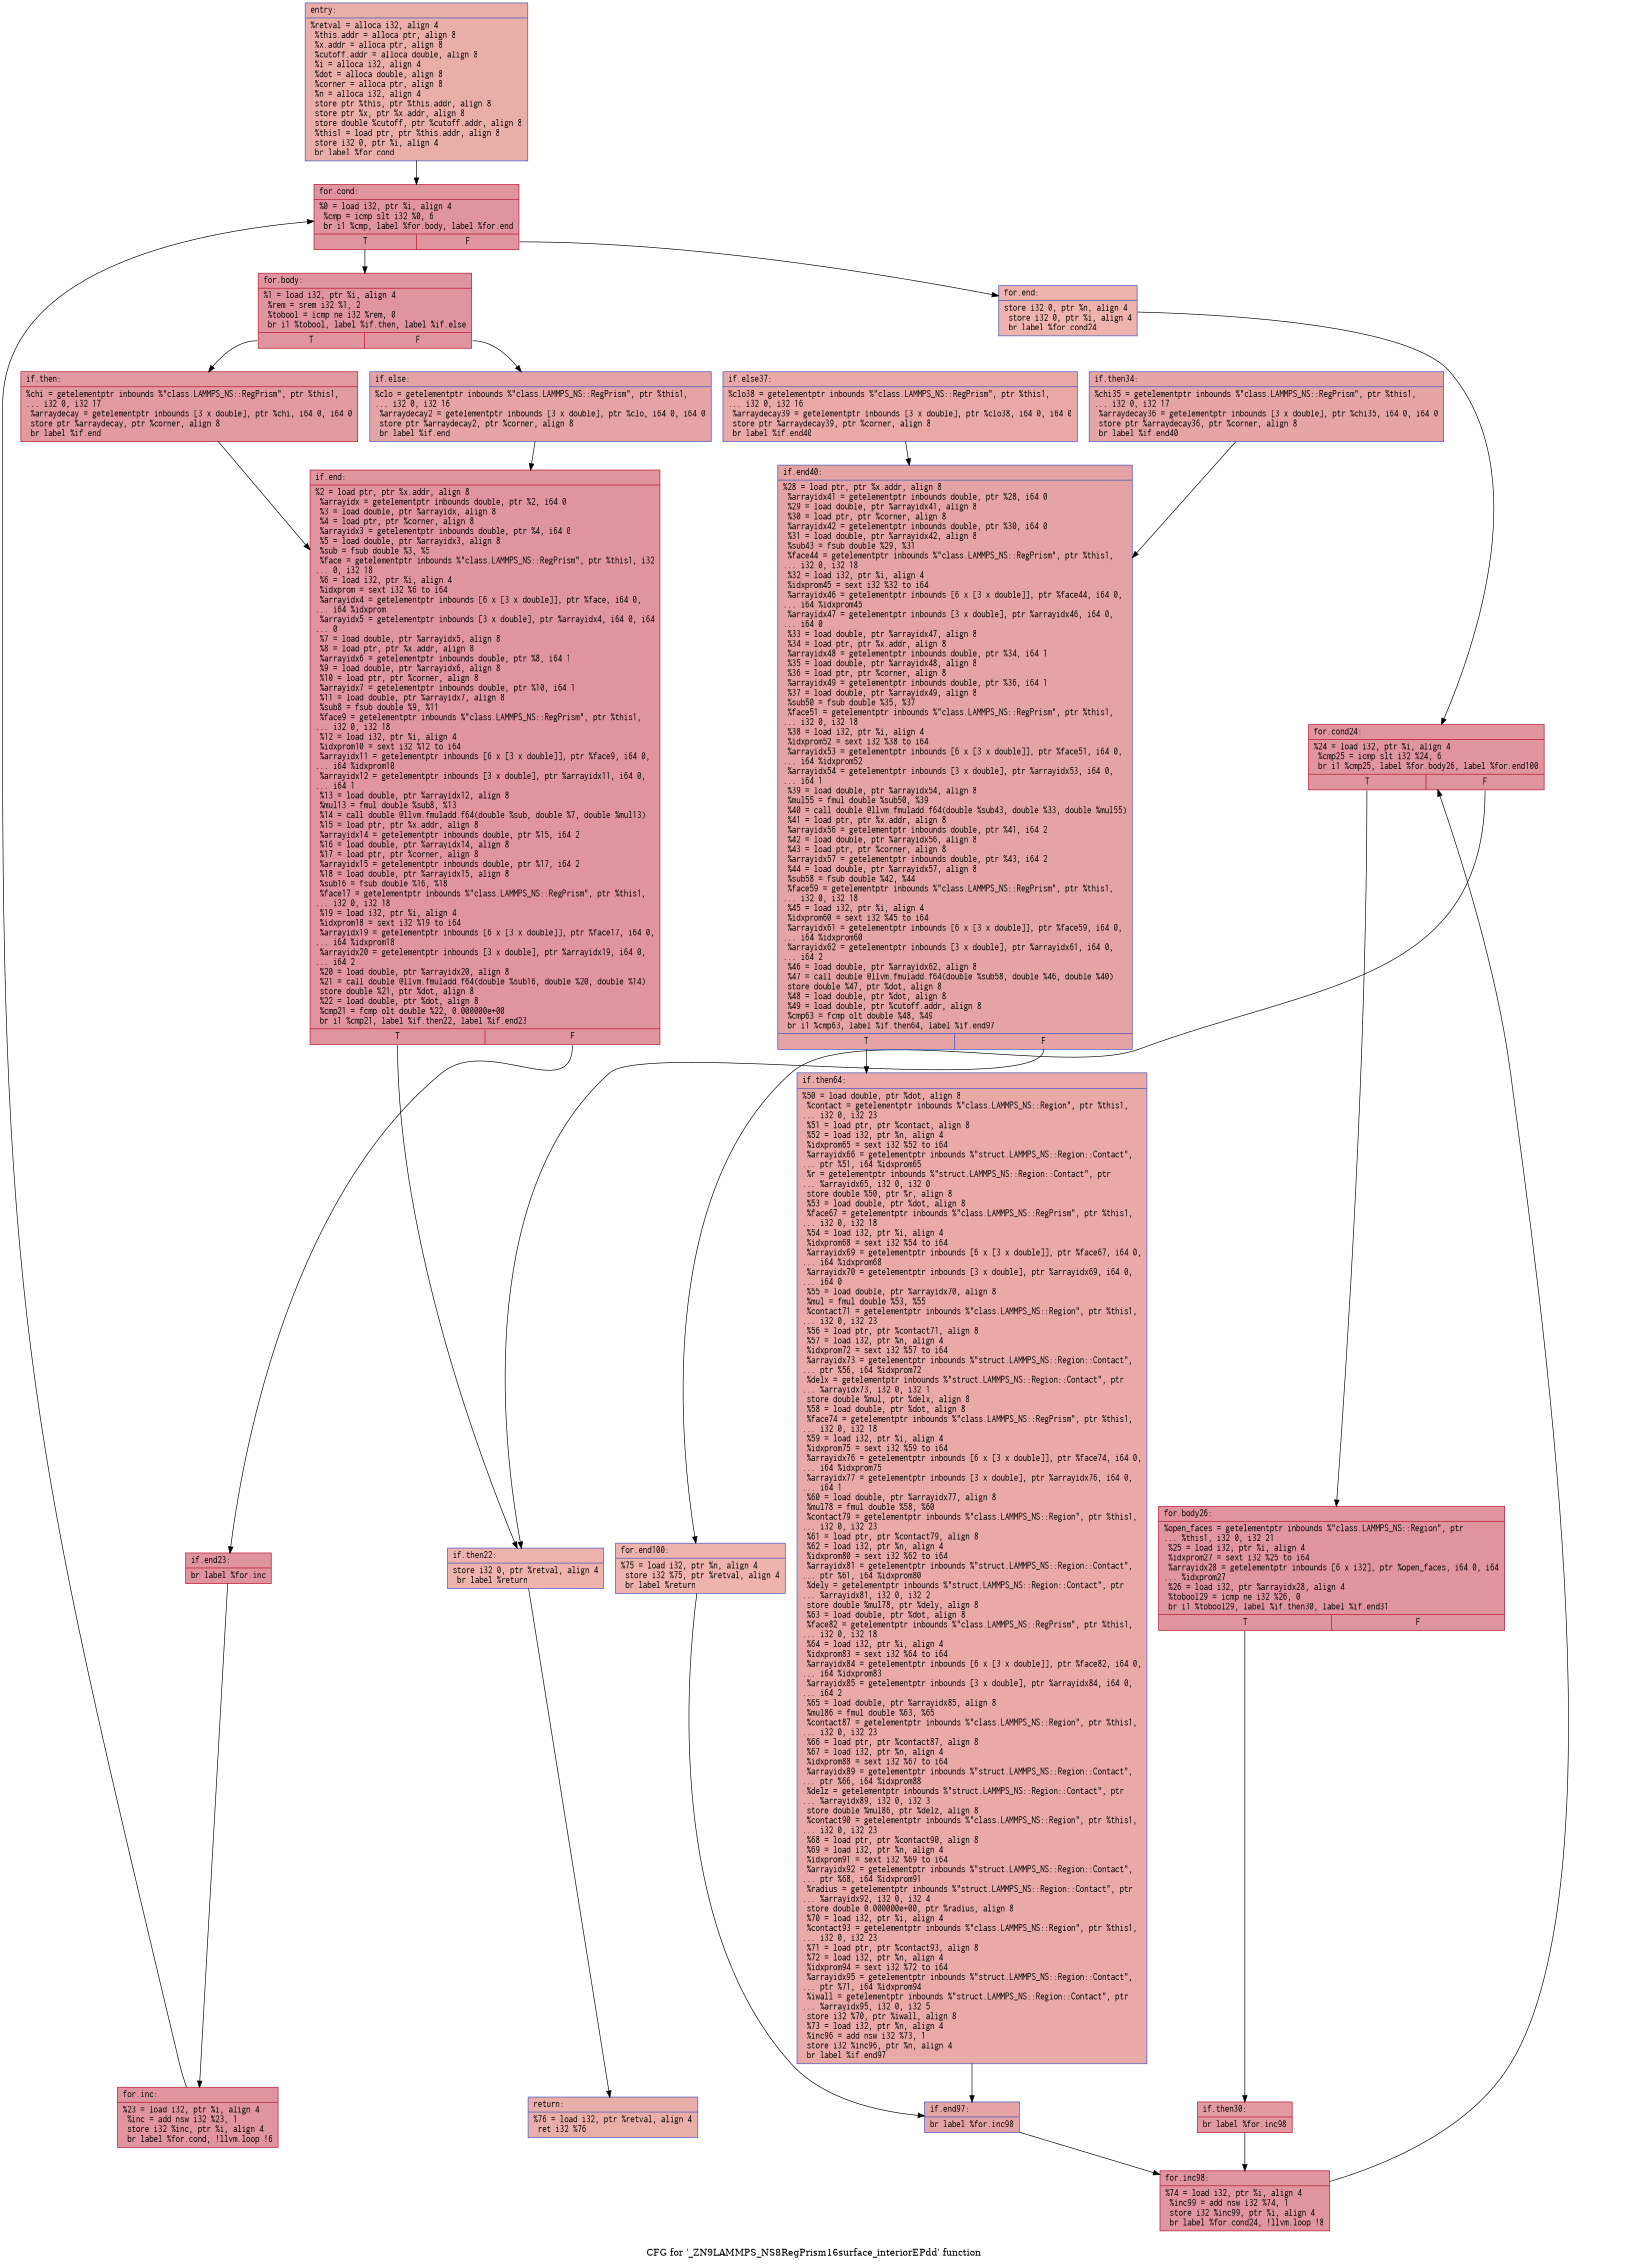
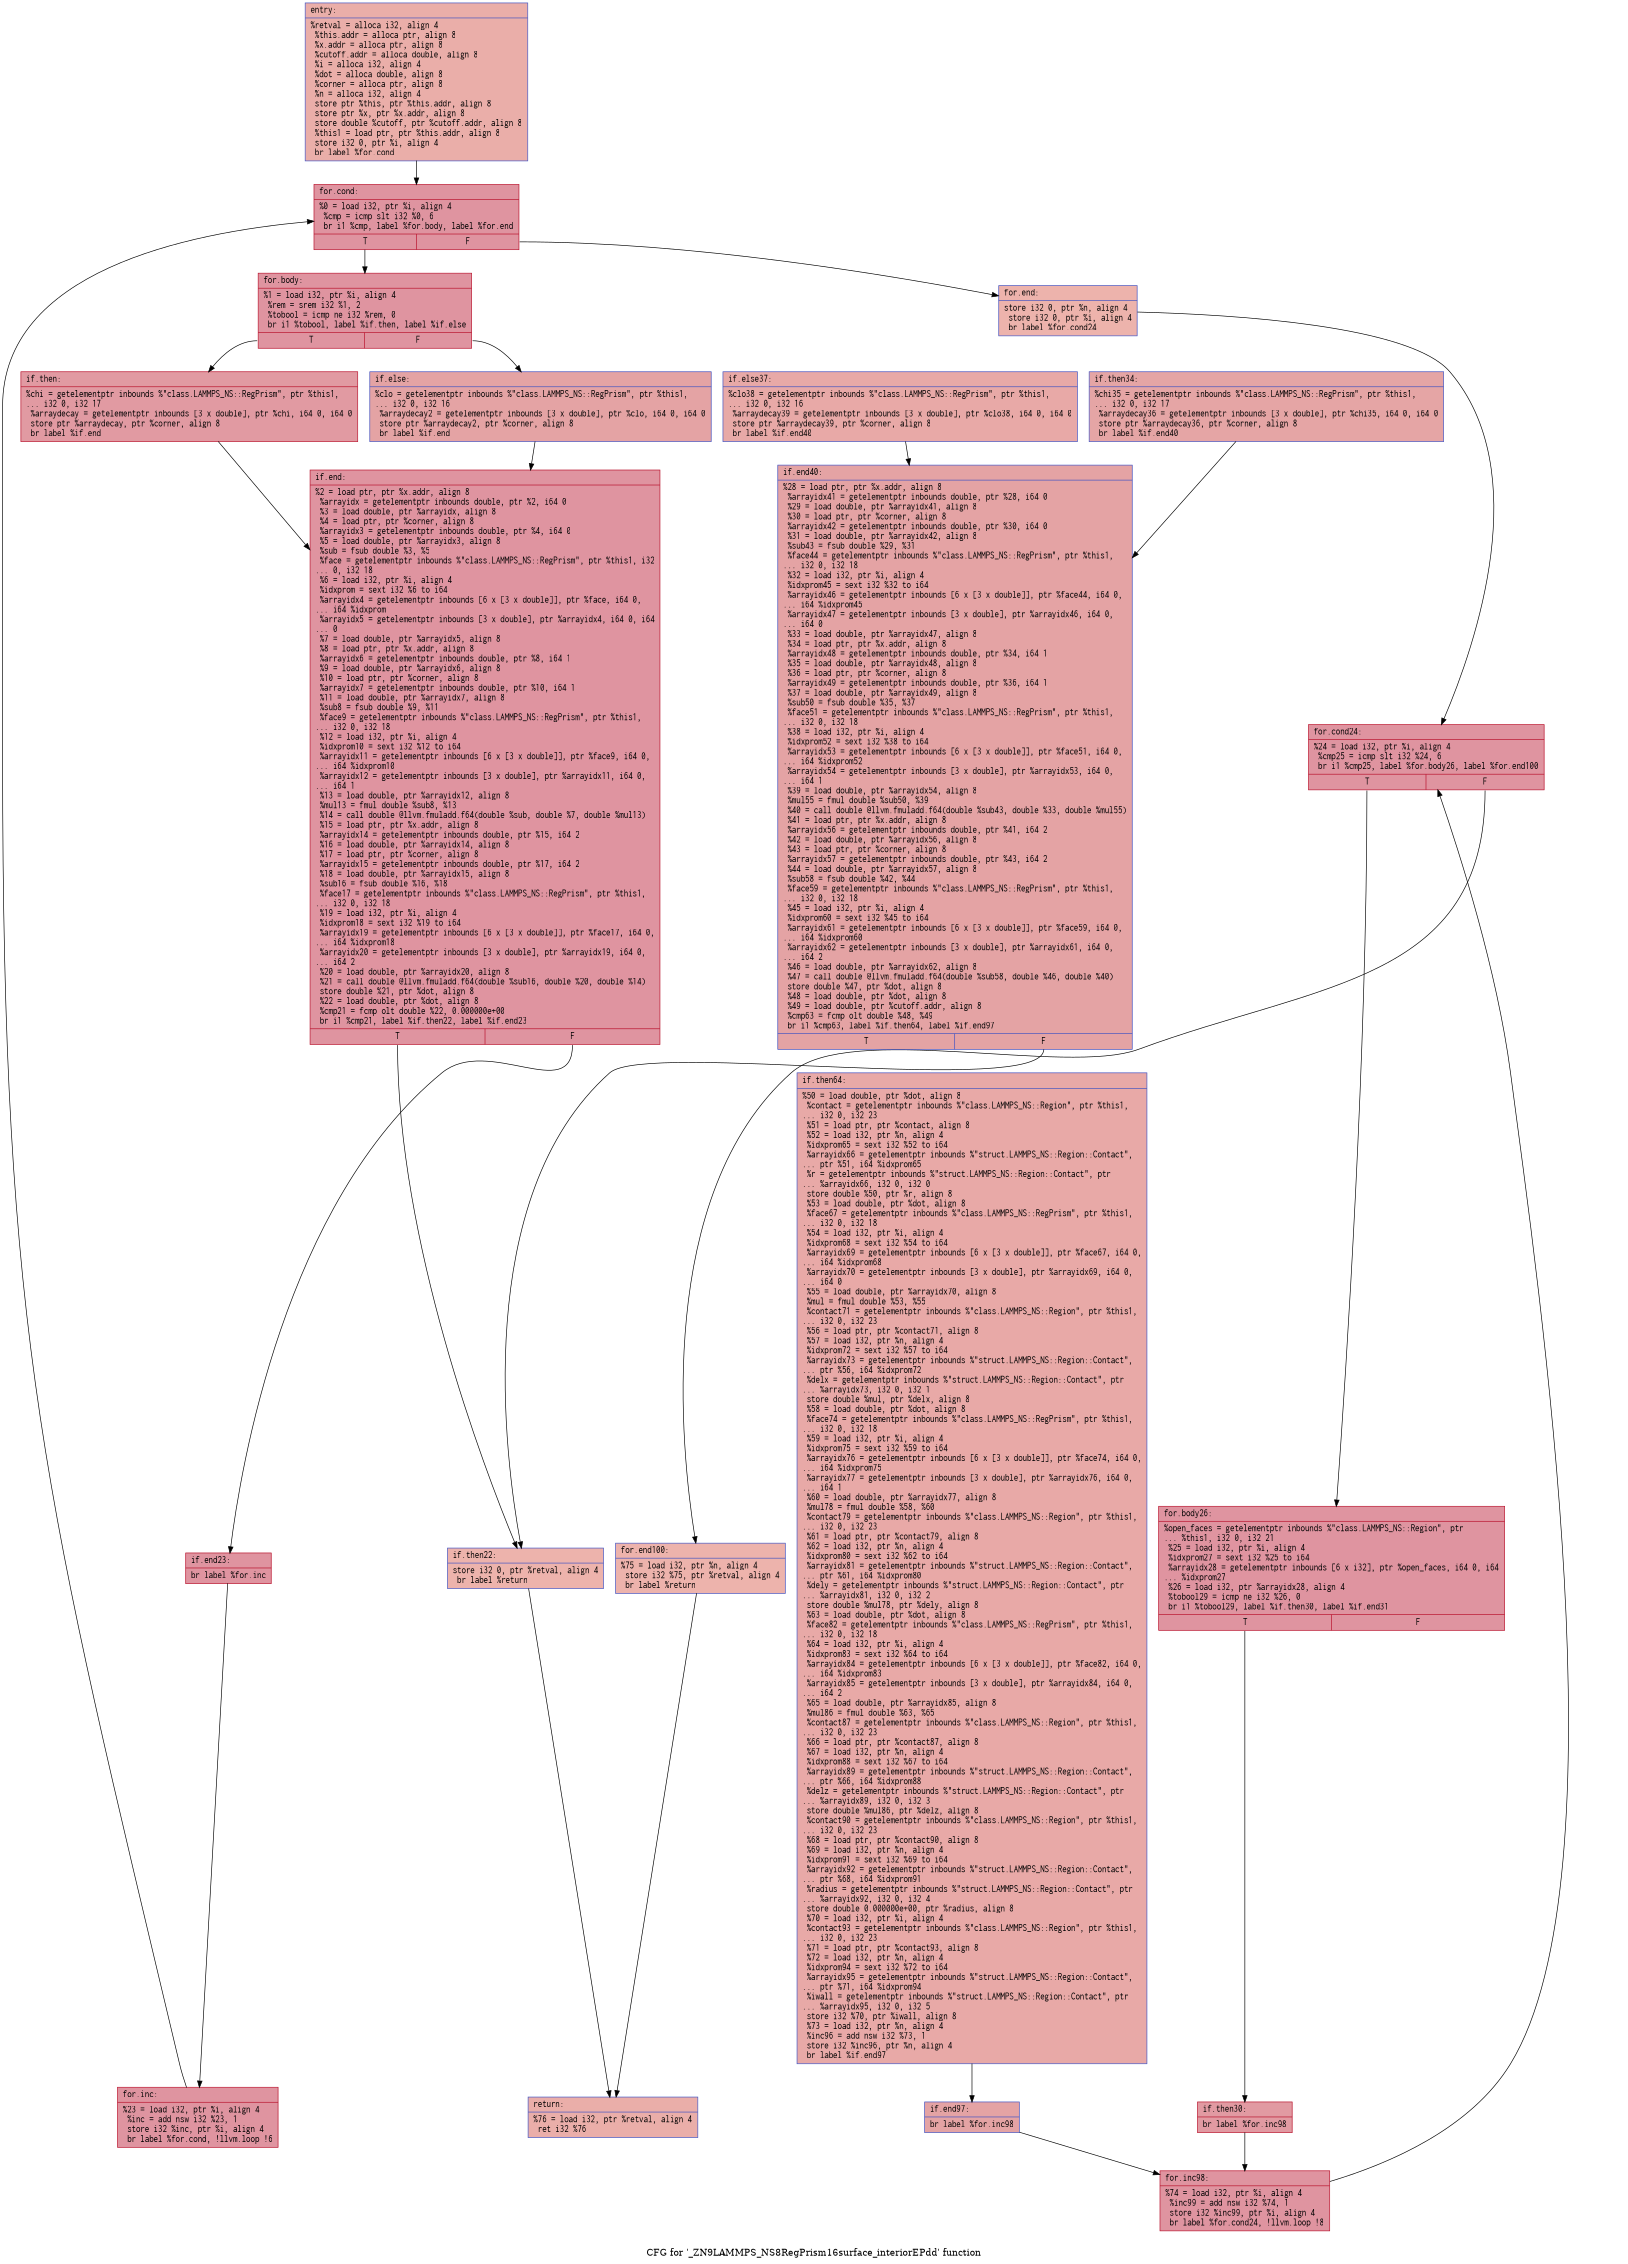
edge "if.end40:" -> "if.then64:": removed
node "if.then64:": text "... %arrayidx65, i32 0, i32 0" -> "... %arrayidx66, i32 0, i32 0"
edge "for.end100:" -> "if.end97:": now "for.end100:" -> "return:"
